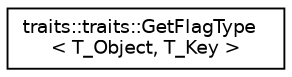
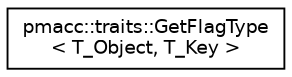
node "traits::traits::GetFlagType < T_Object, T_Key >": label "traits::traits::GetFlagType < T_Object, T_Key >" -> "pmacc::traits::GetFlagType < T_Object, T_Key >"
